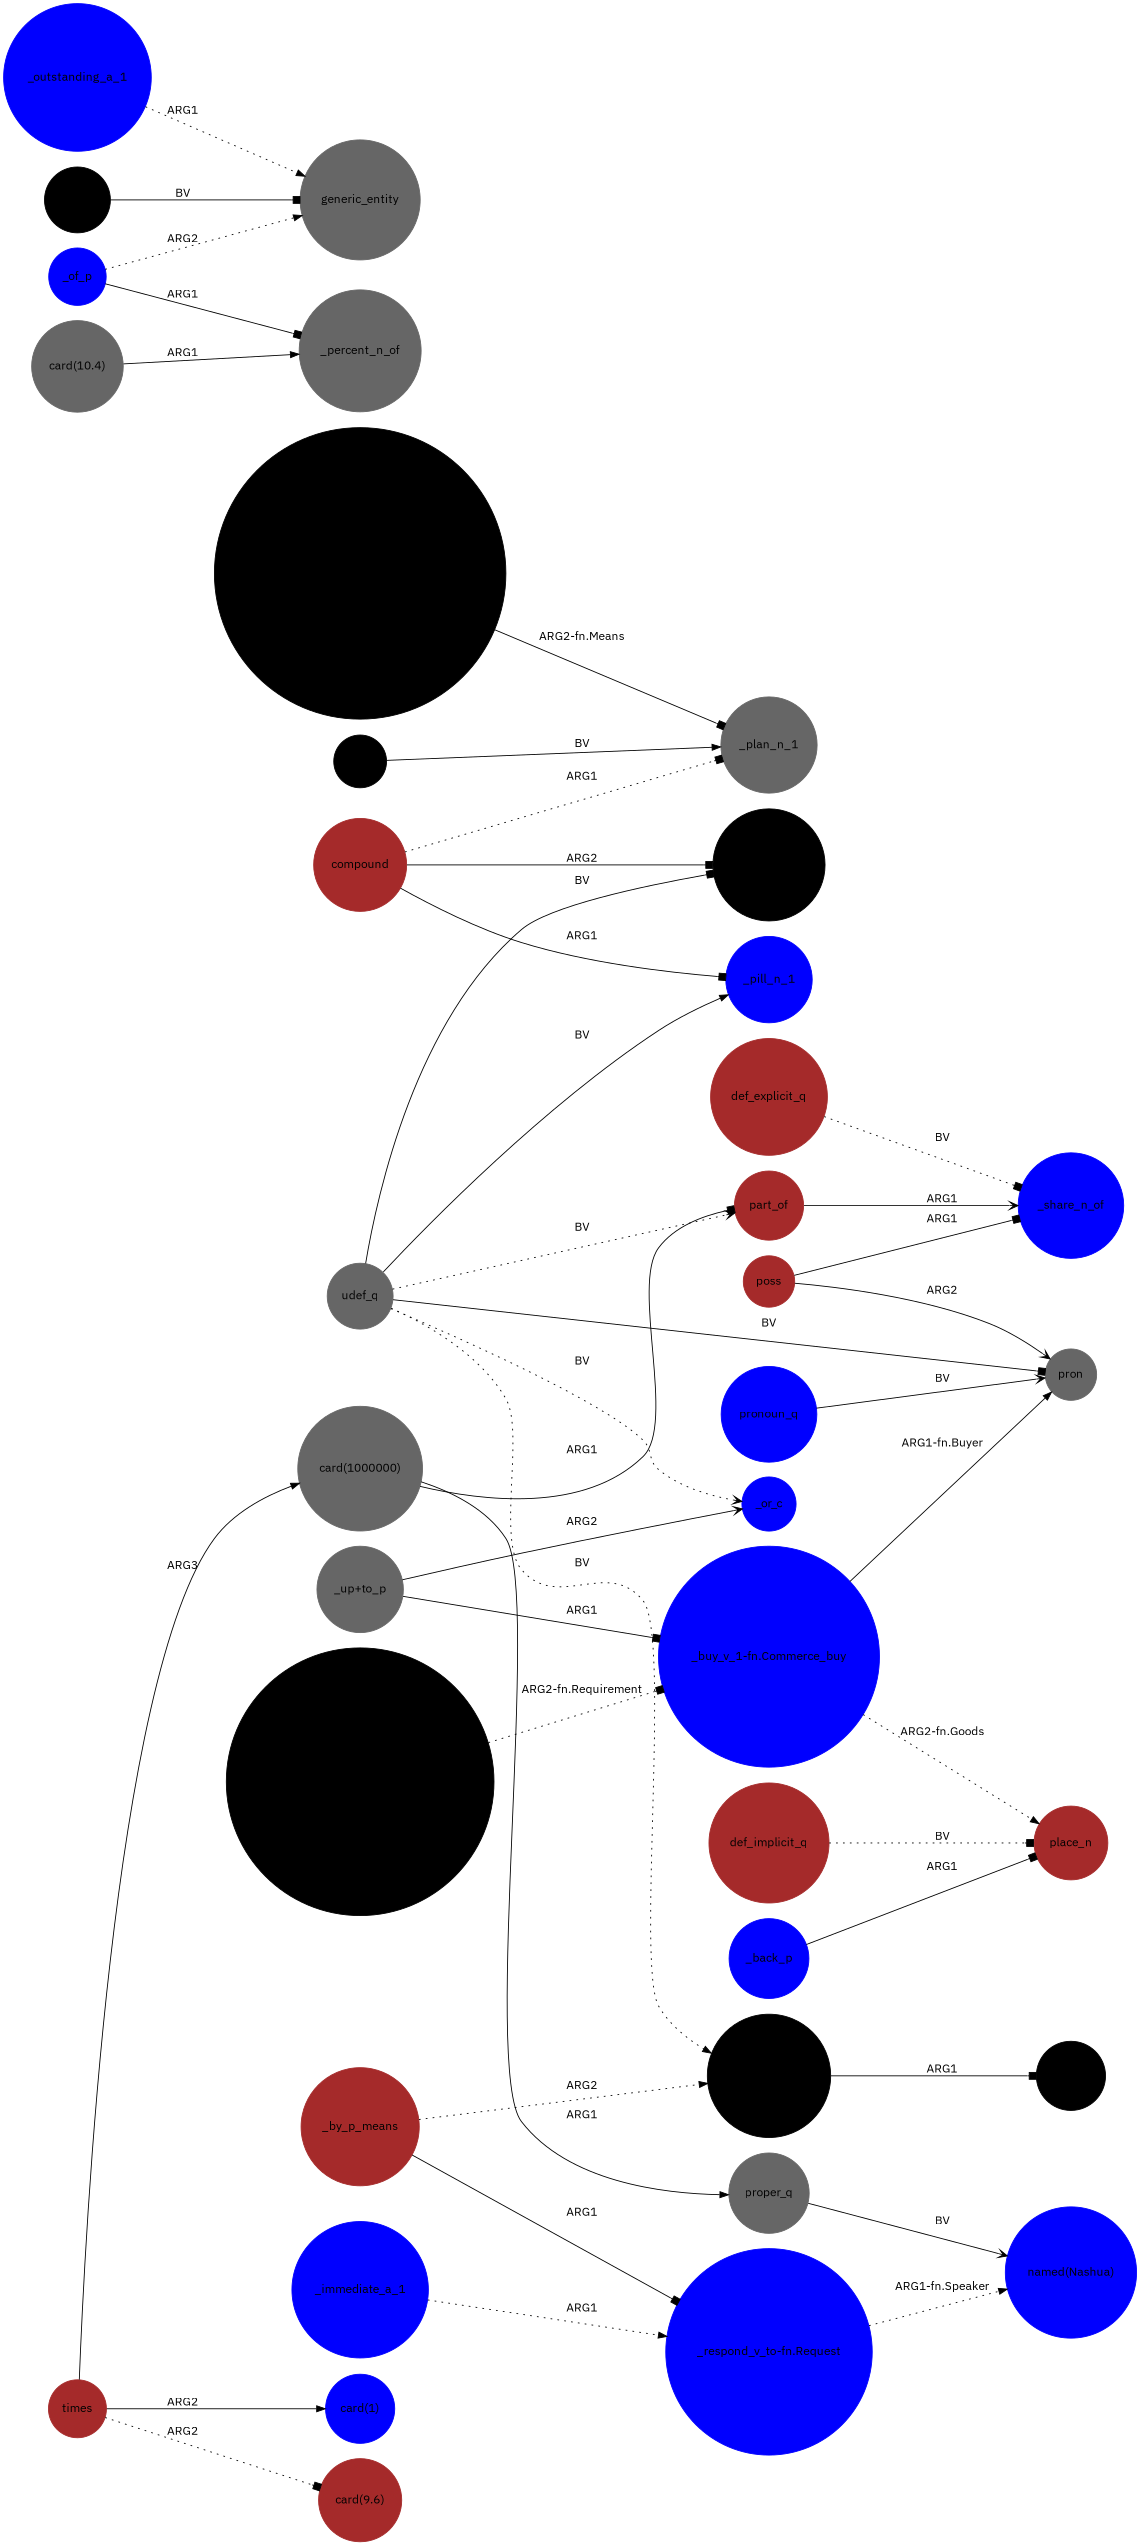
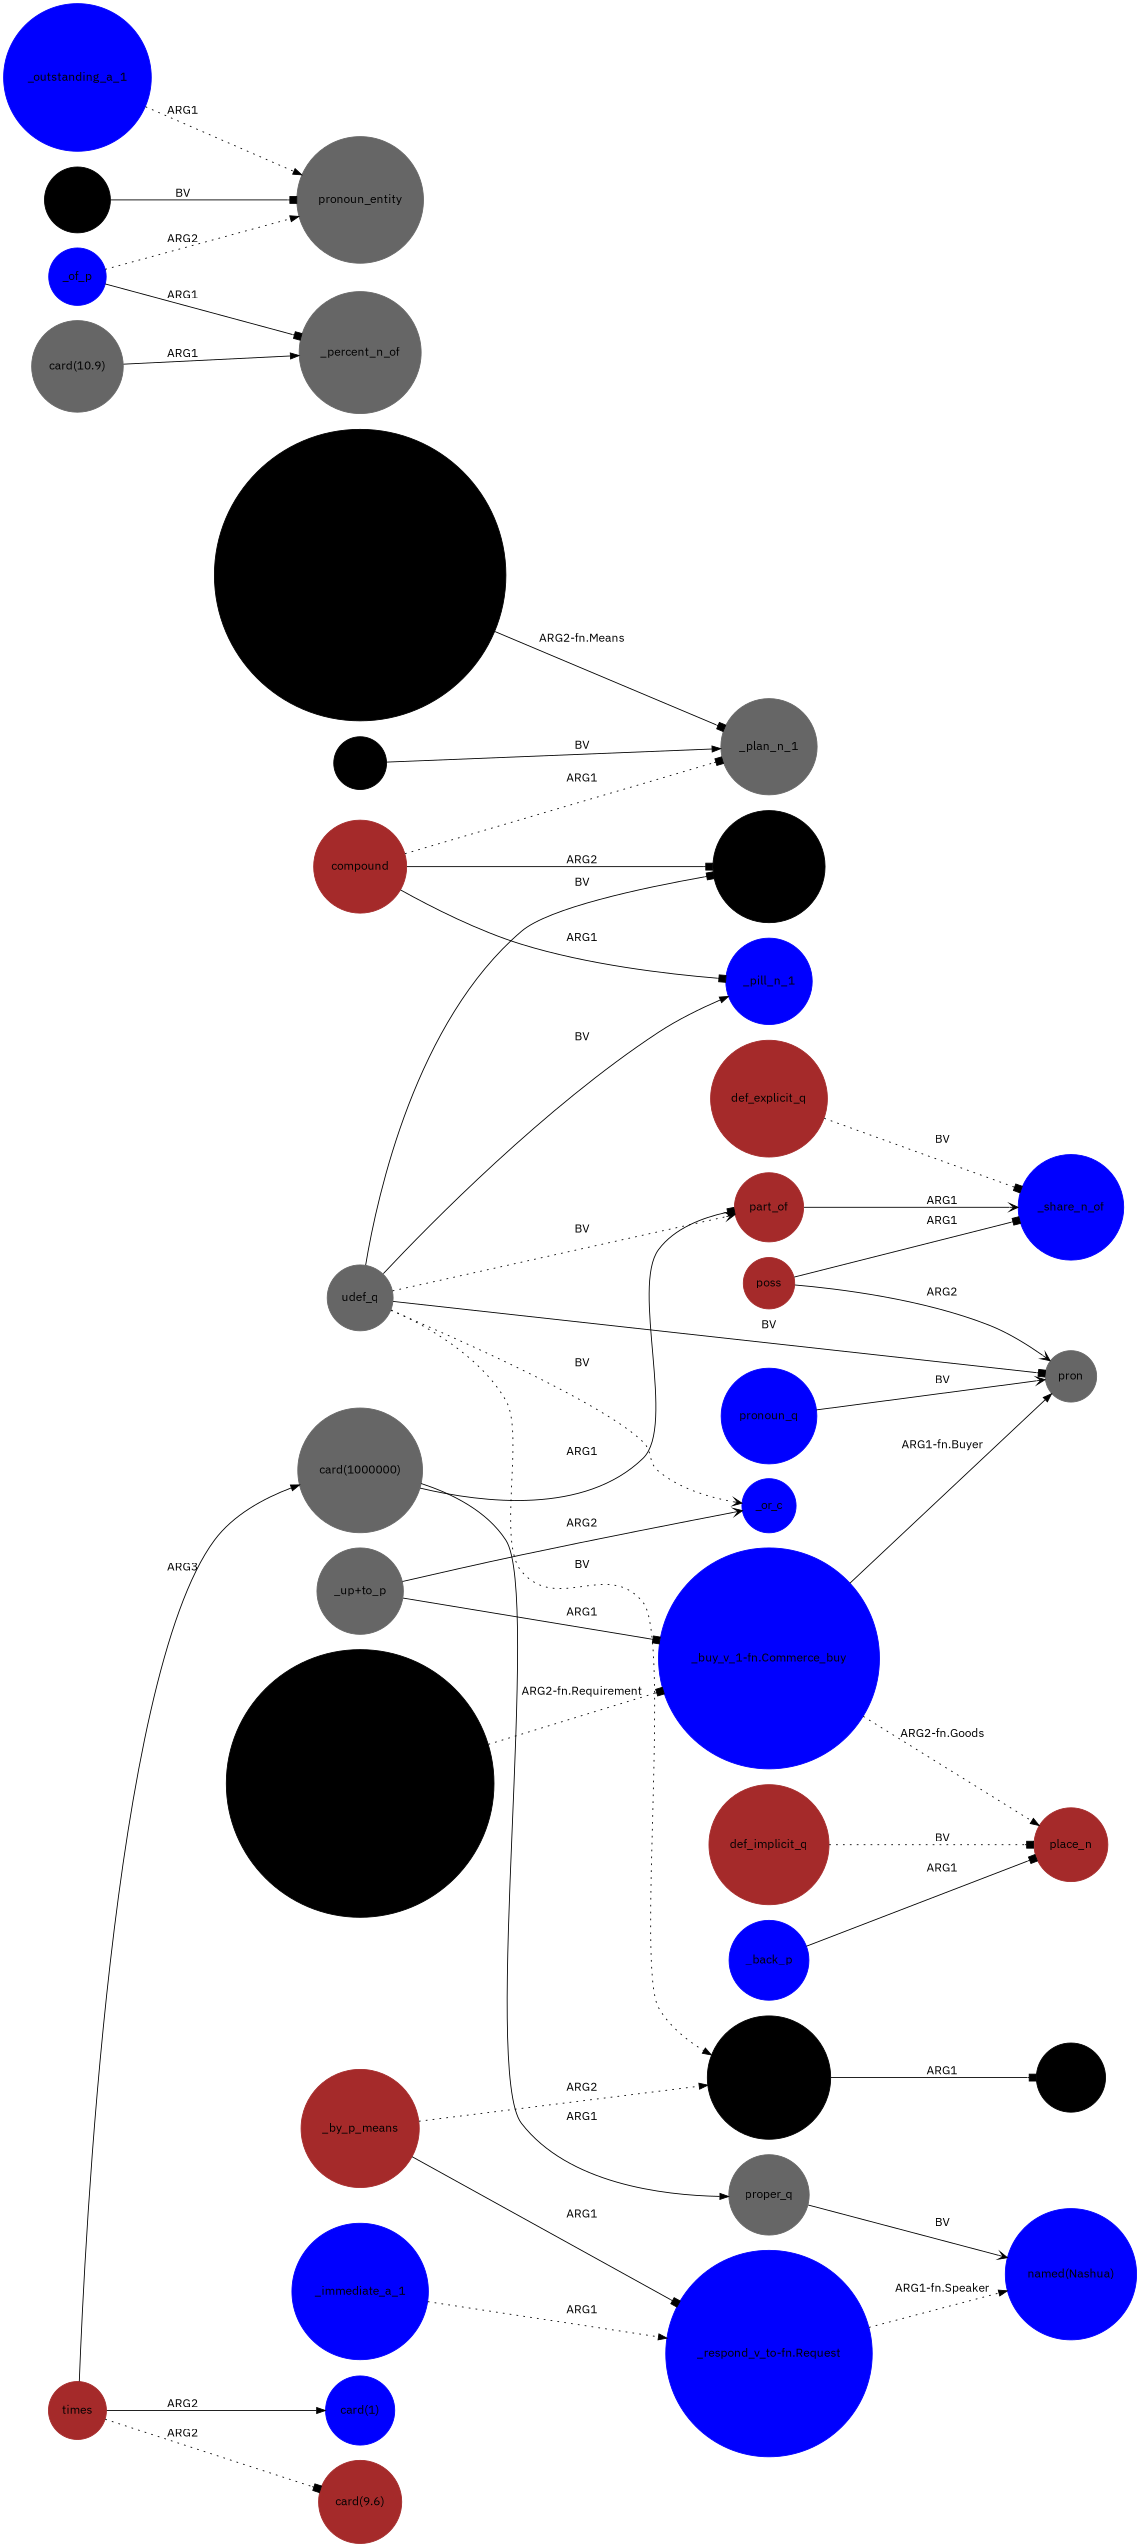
node "generic_entity": label "generic_entity" -> "pronoun_entity"
node "card(10.4)": label "card(10.4)" -> "card(10.9)"
